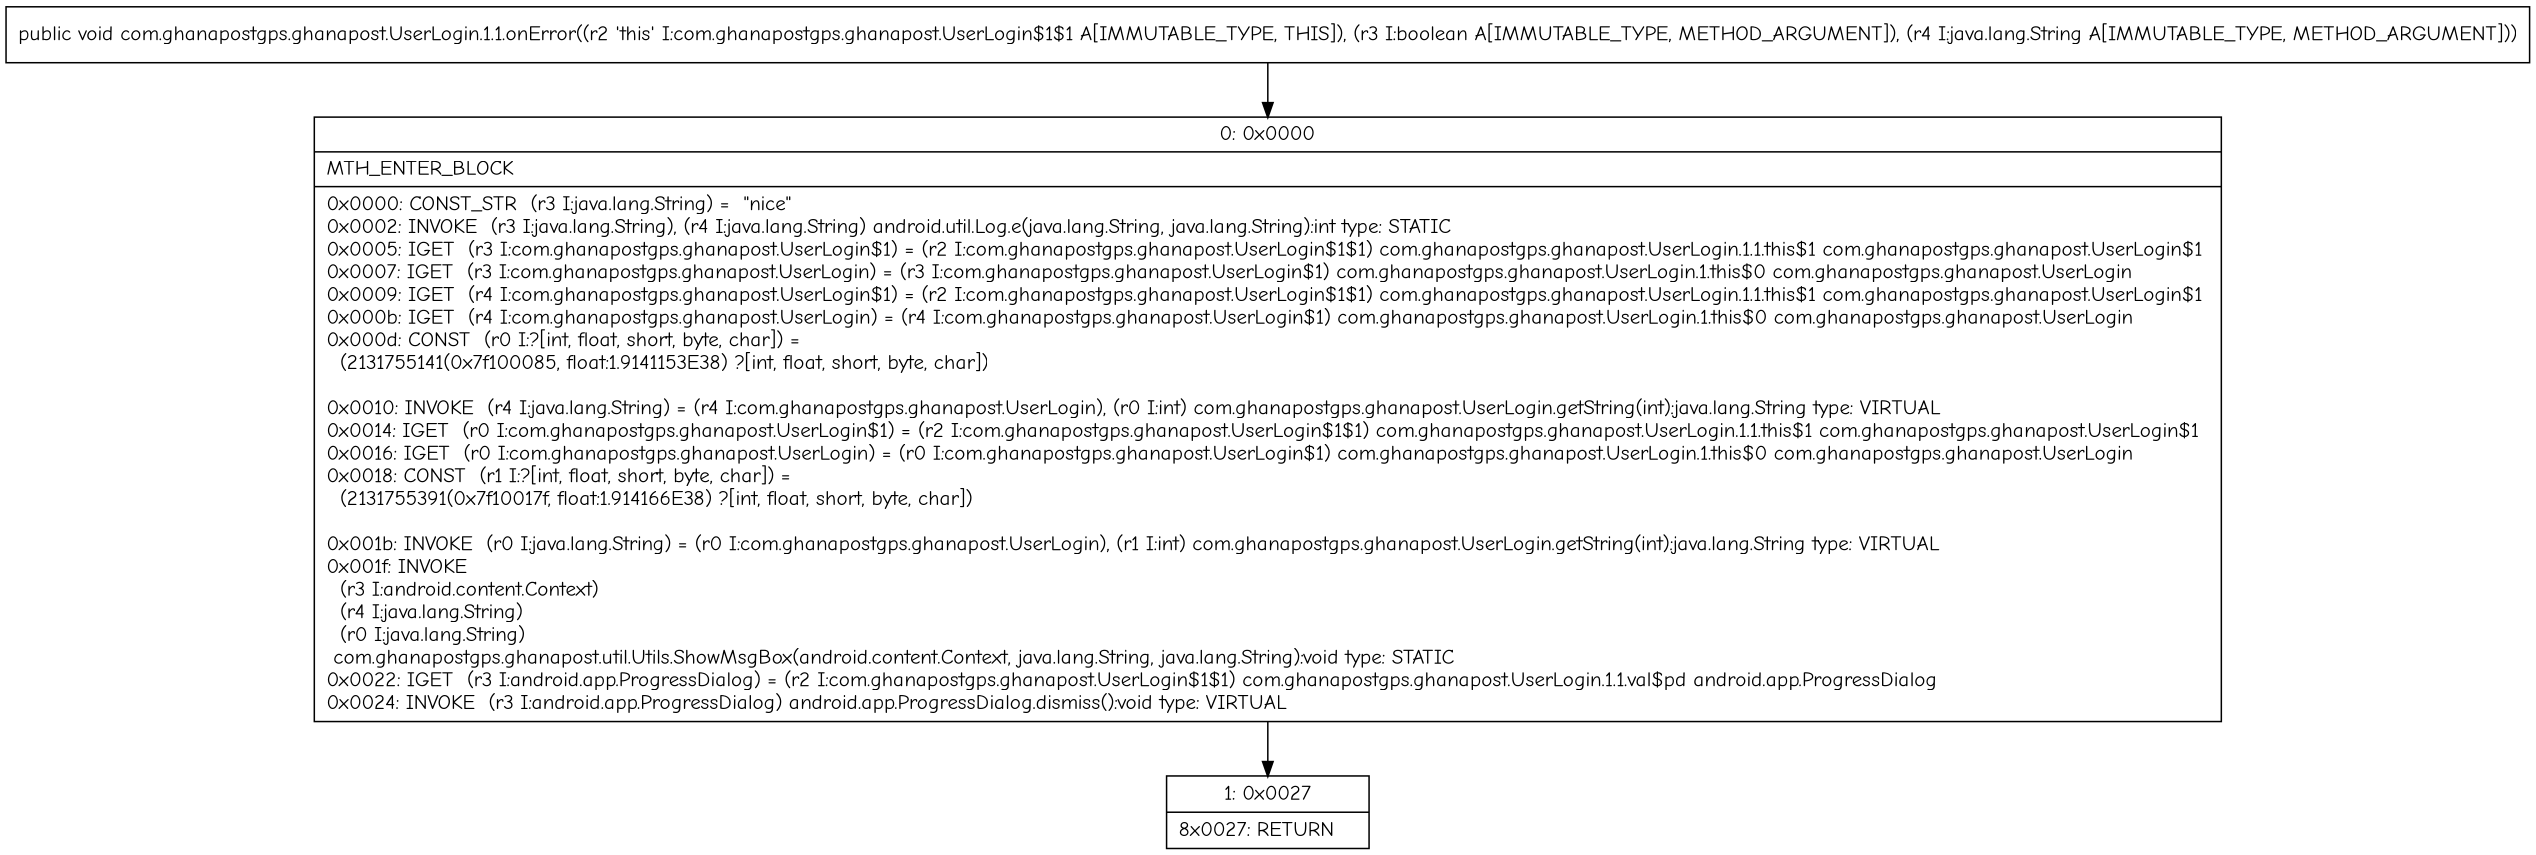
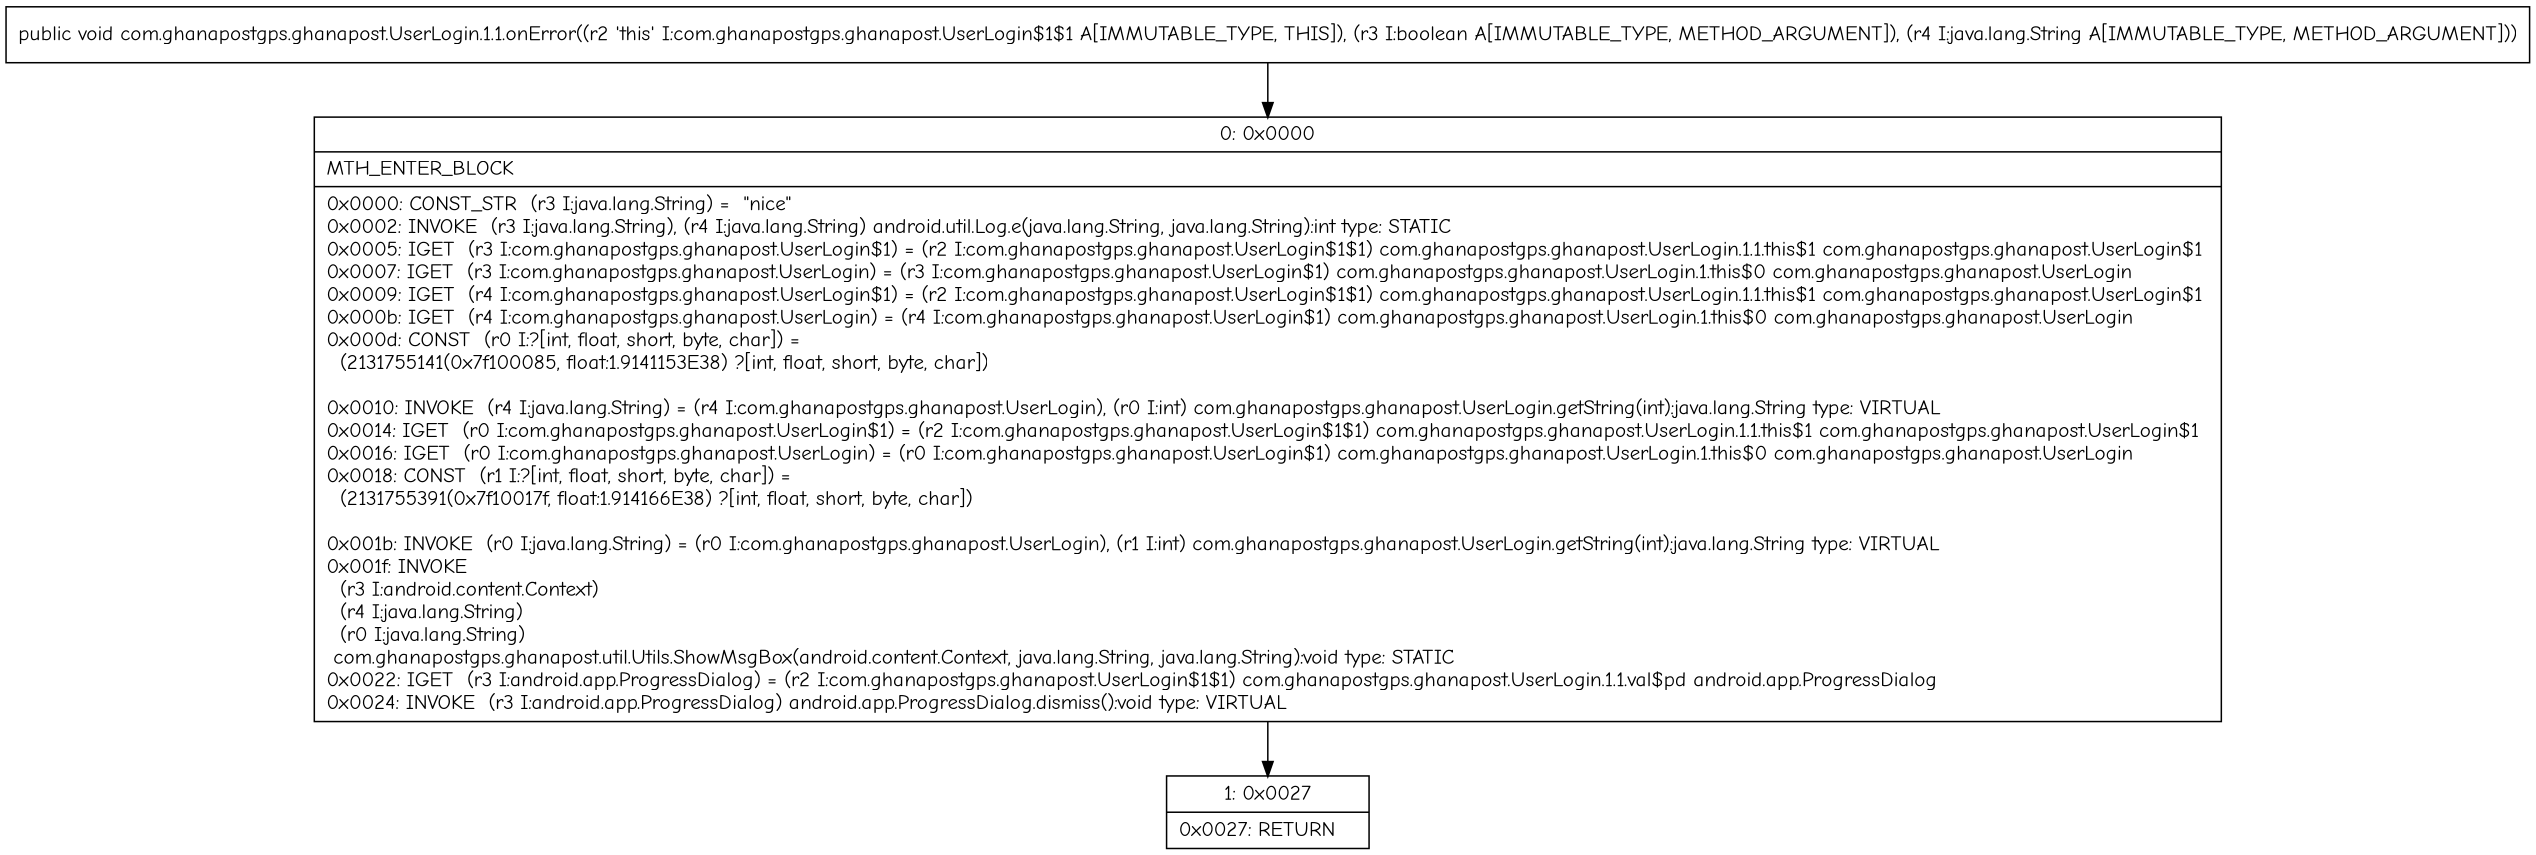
node "1: 0x0027": text "8x0027: RETURN" -> "0x0027: RETURN"
